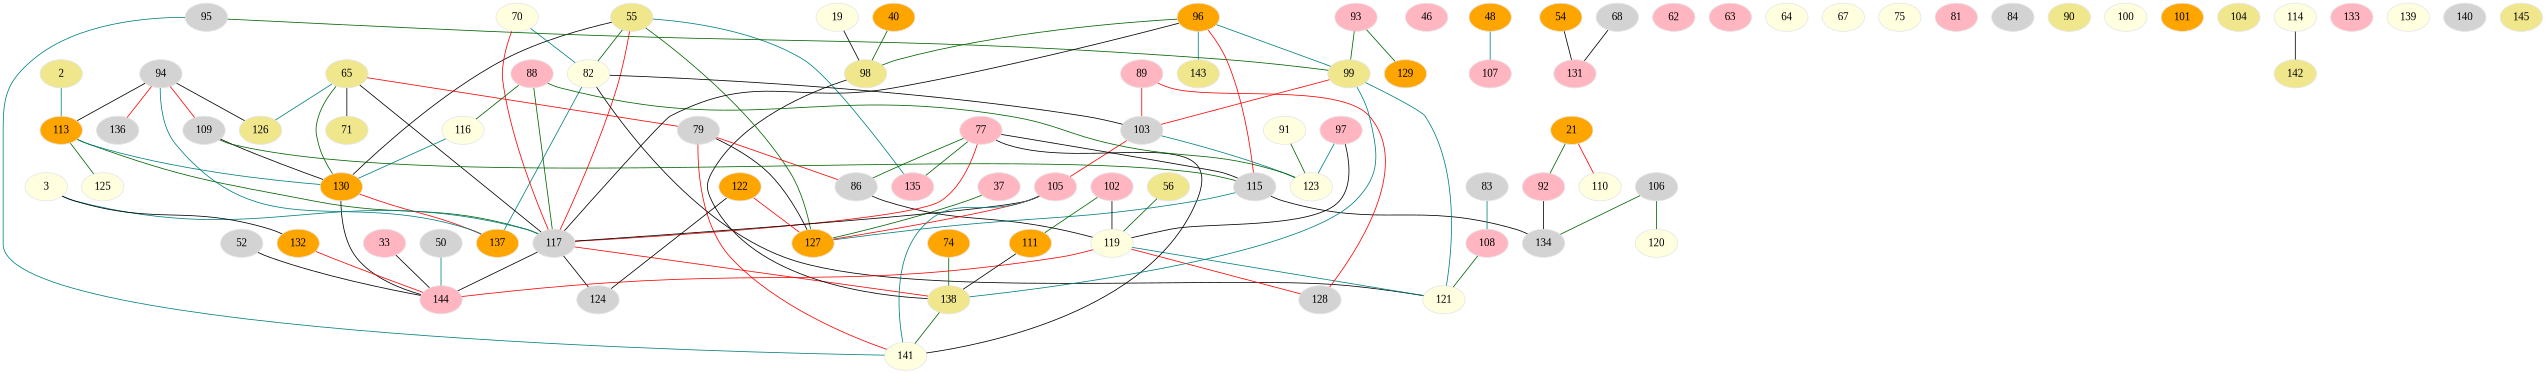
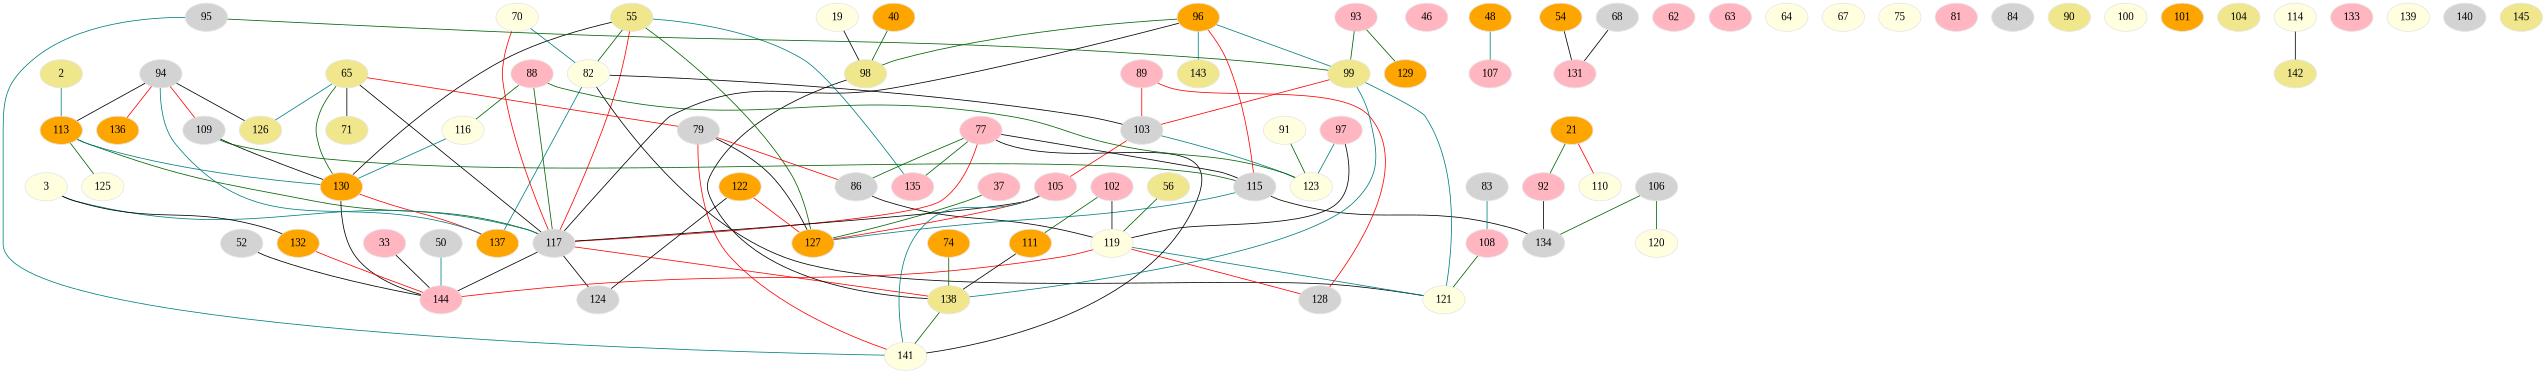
node "136": fillcolor lightgrey -> orange
